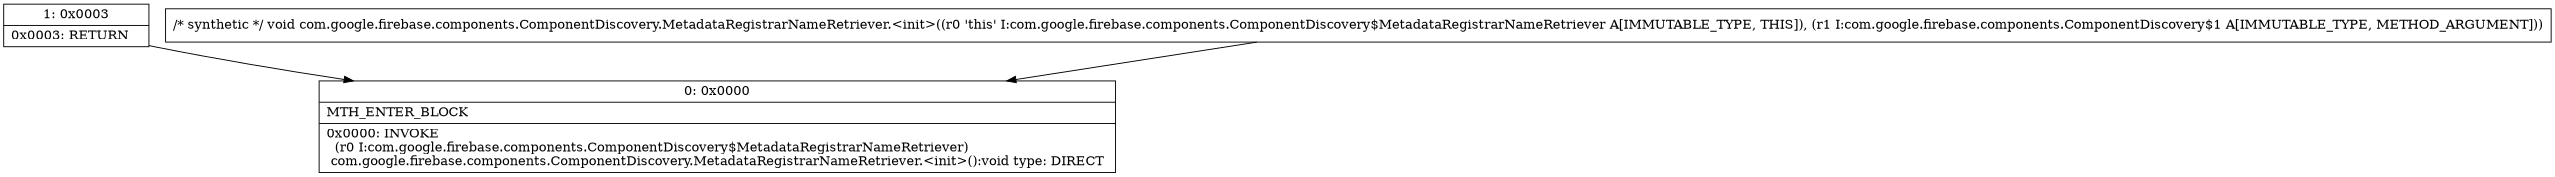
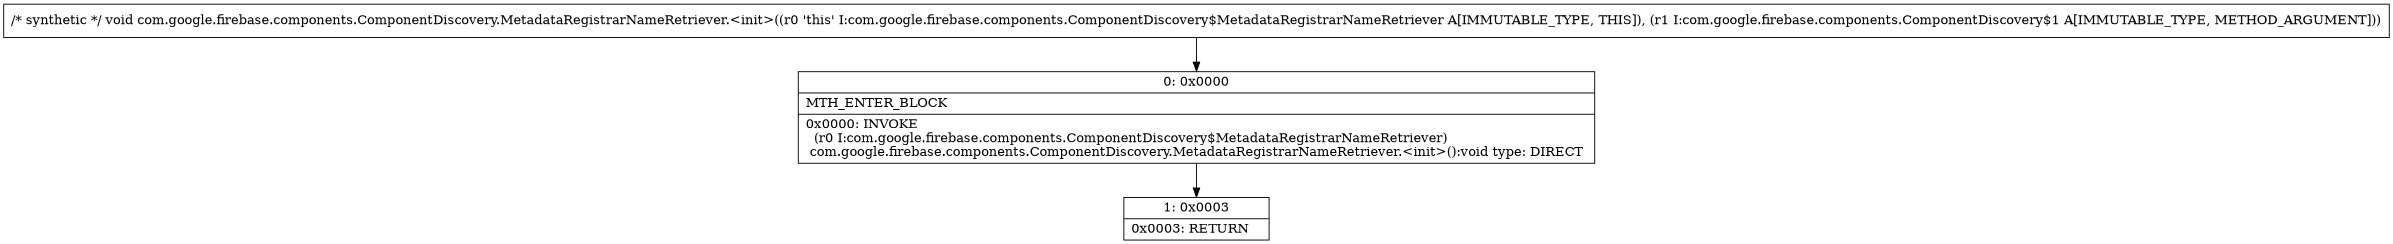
edge "1: 0x0003" -> "0: 0x0000": reversed
